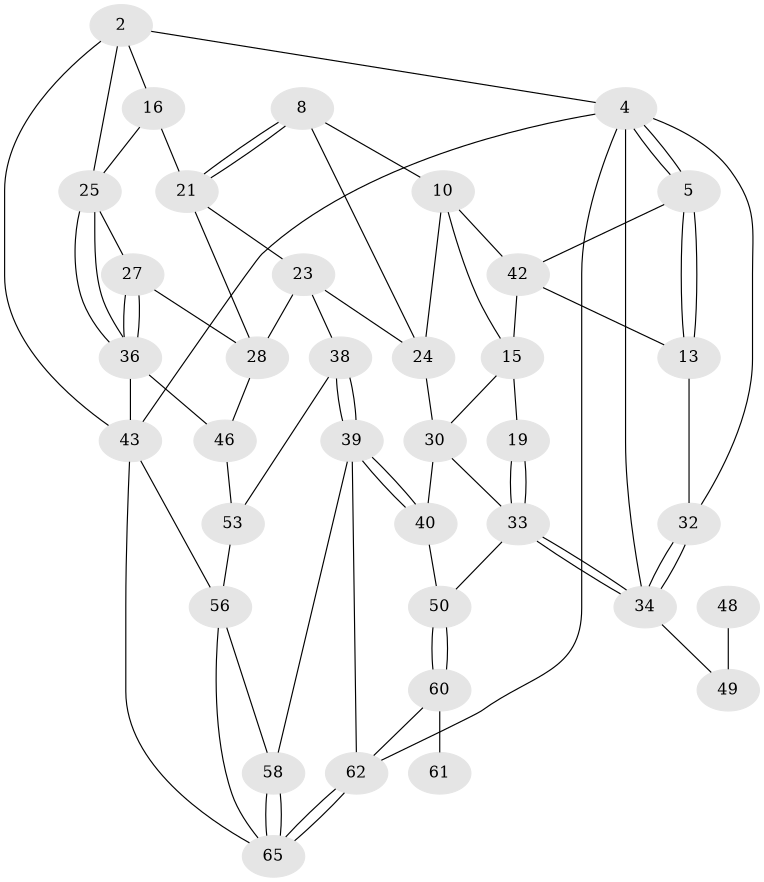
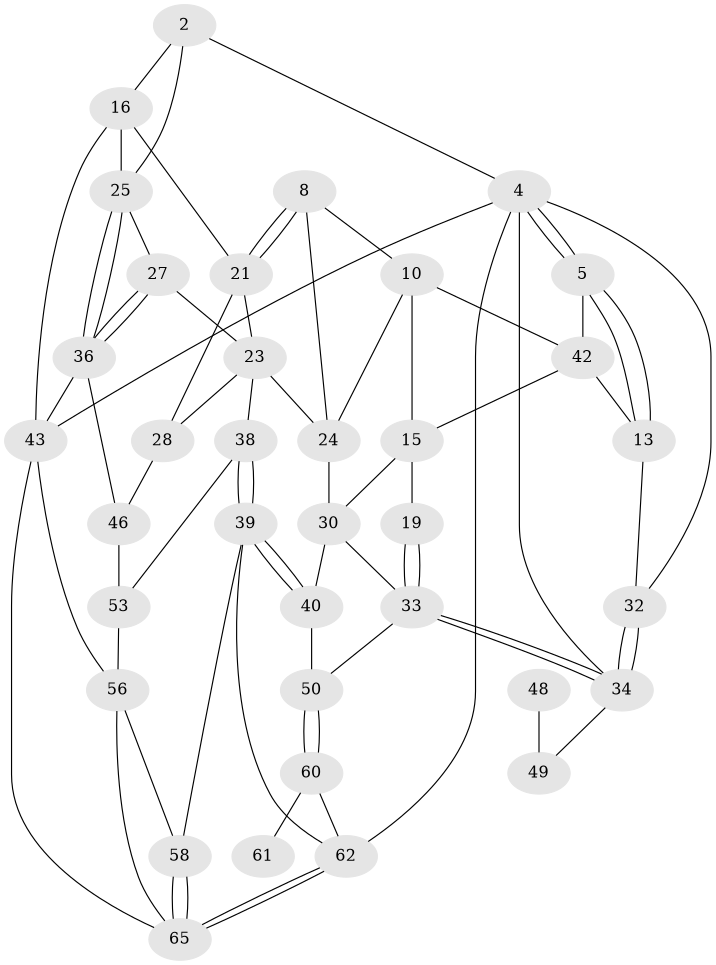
edge "2" -- "43": now "16" -- "43"
edge "27" -- "28": now "27" -- "23"
